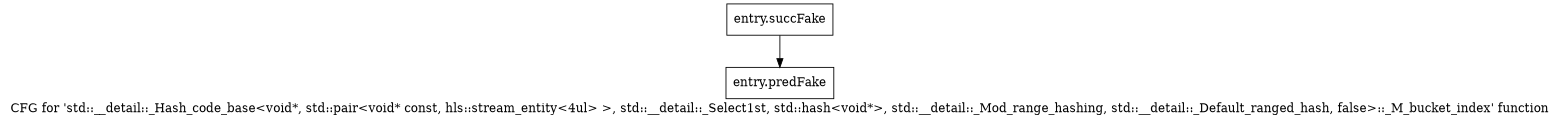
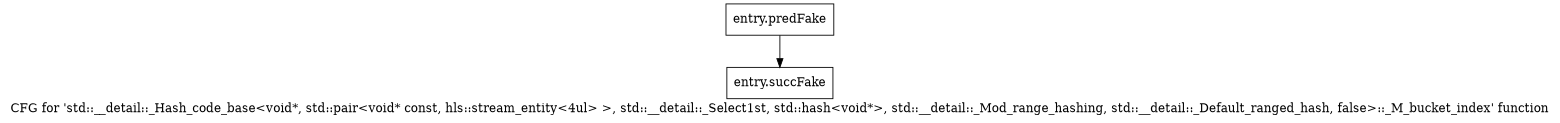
edge "entry.succFake" -> "entry.predFake": reversed
